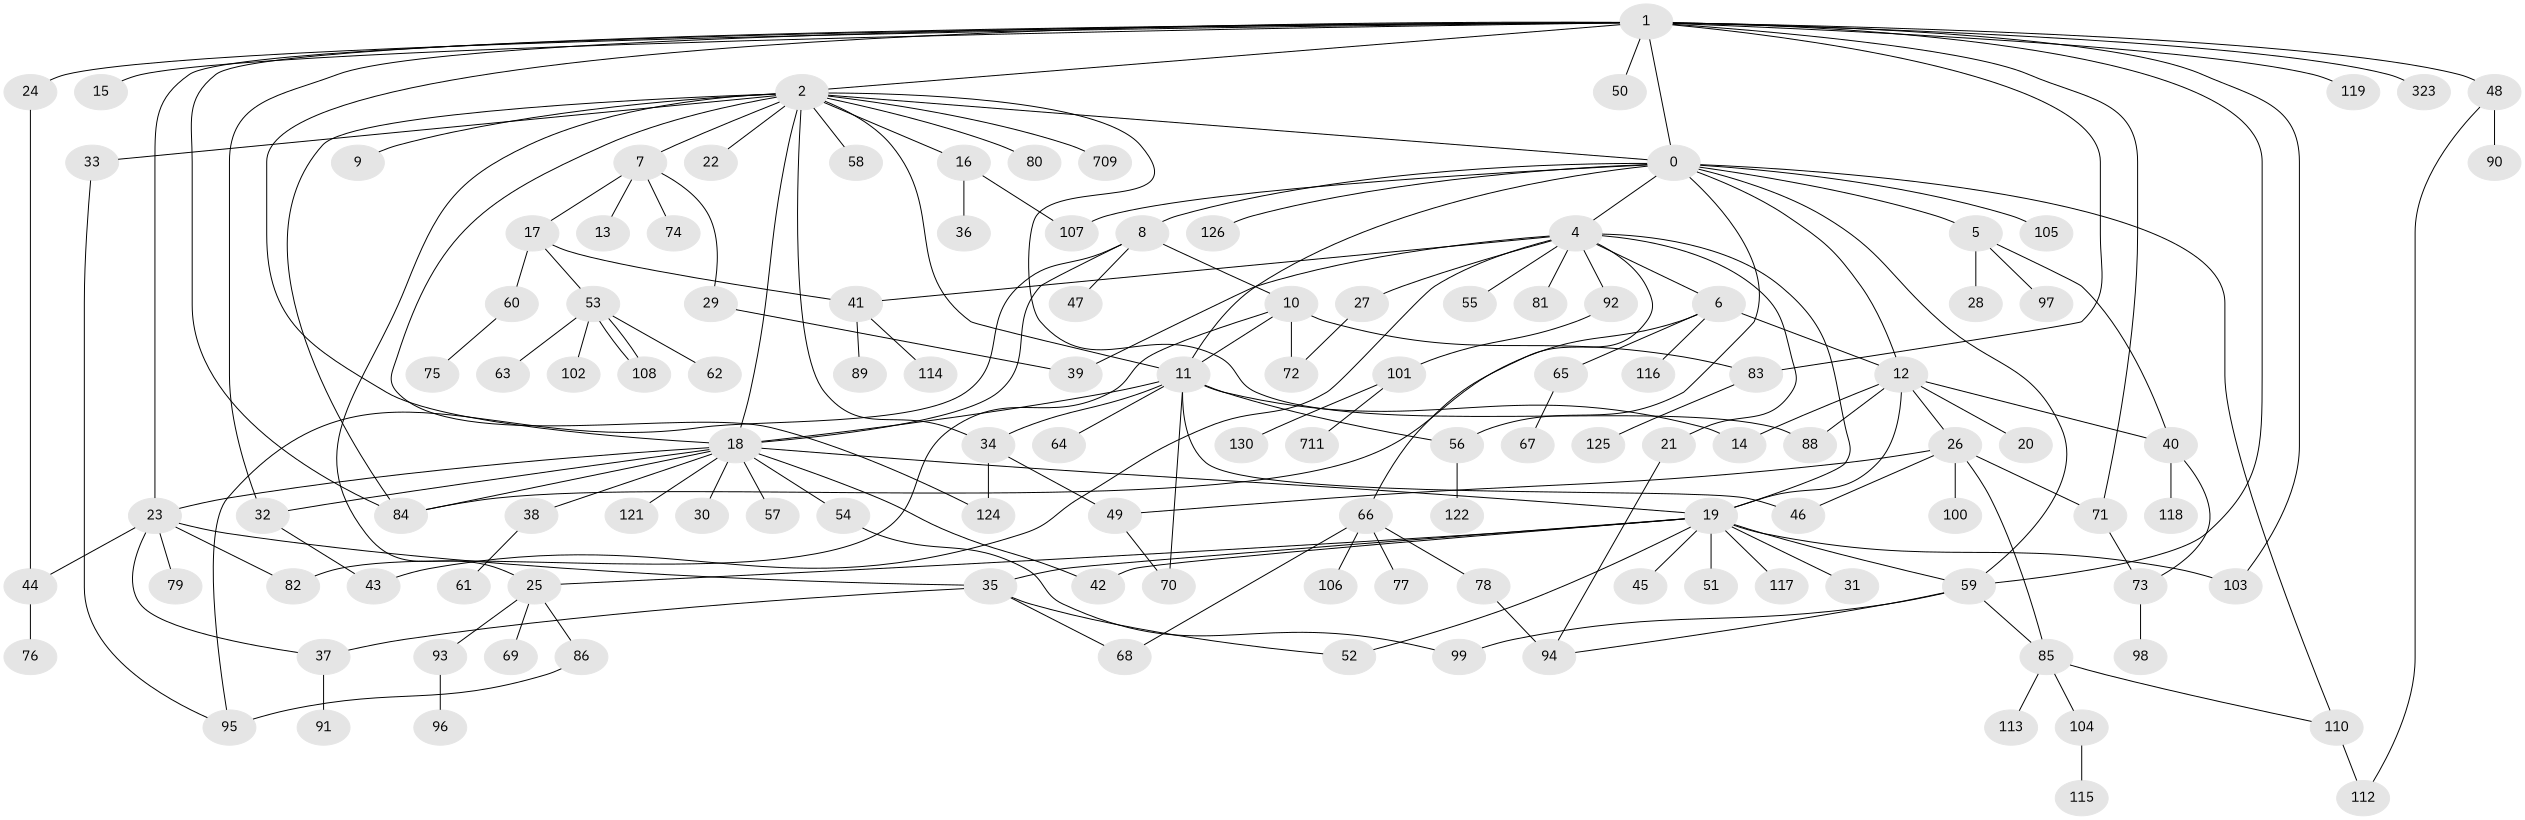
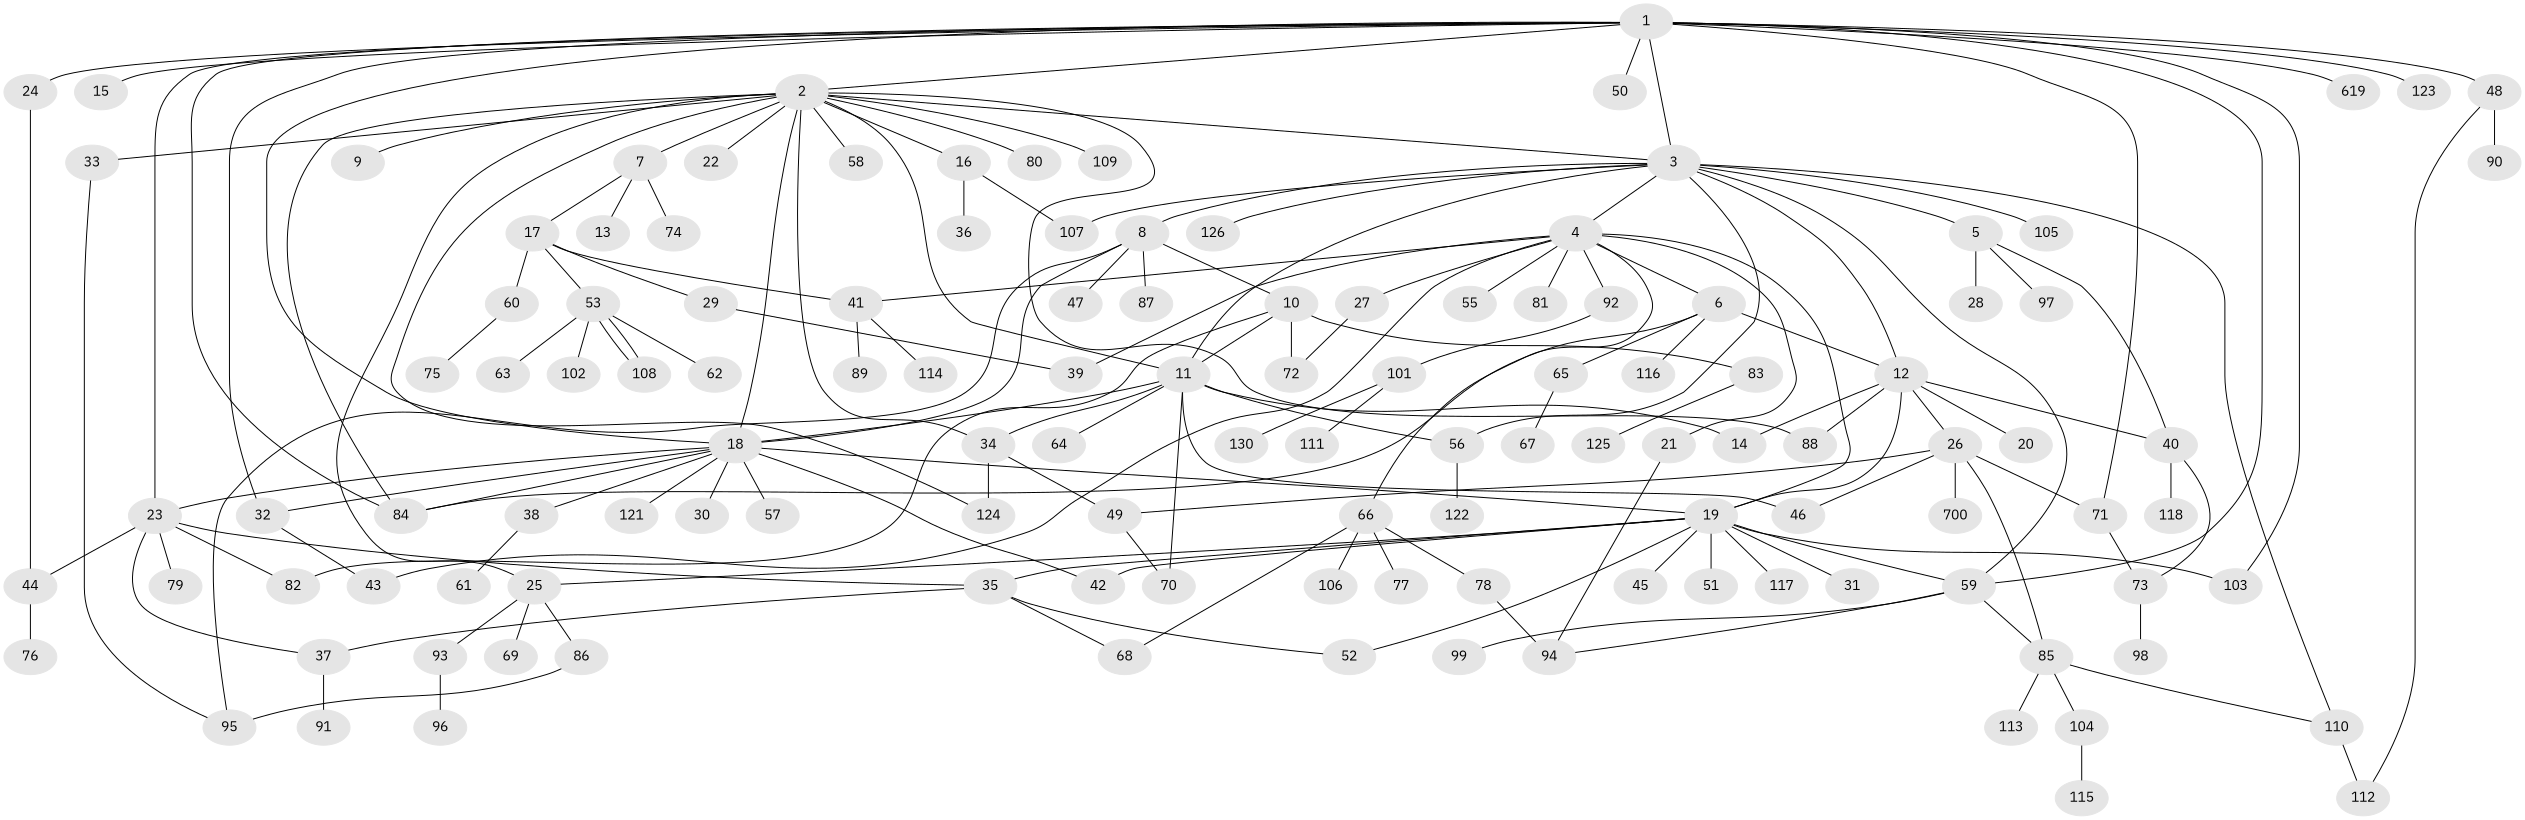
node "119": label "119" -> "619"
node "323": label "323" -> "123"
node "709": label "709" -> "109"
node "0": label "0" -> "3"
edge "1" -- "83": removed
edge "7" -- "29": now "17" -- "29"
node "87": added
node "711": label "711" -> "111"
node "54": removed
node "100": label "100" -> "700"
